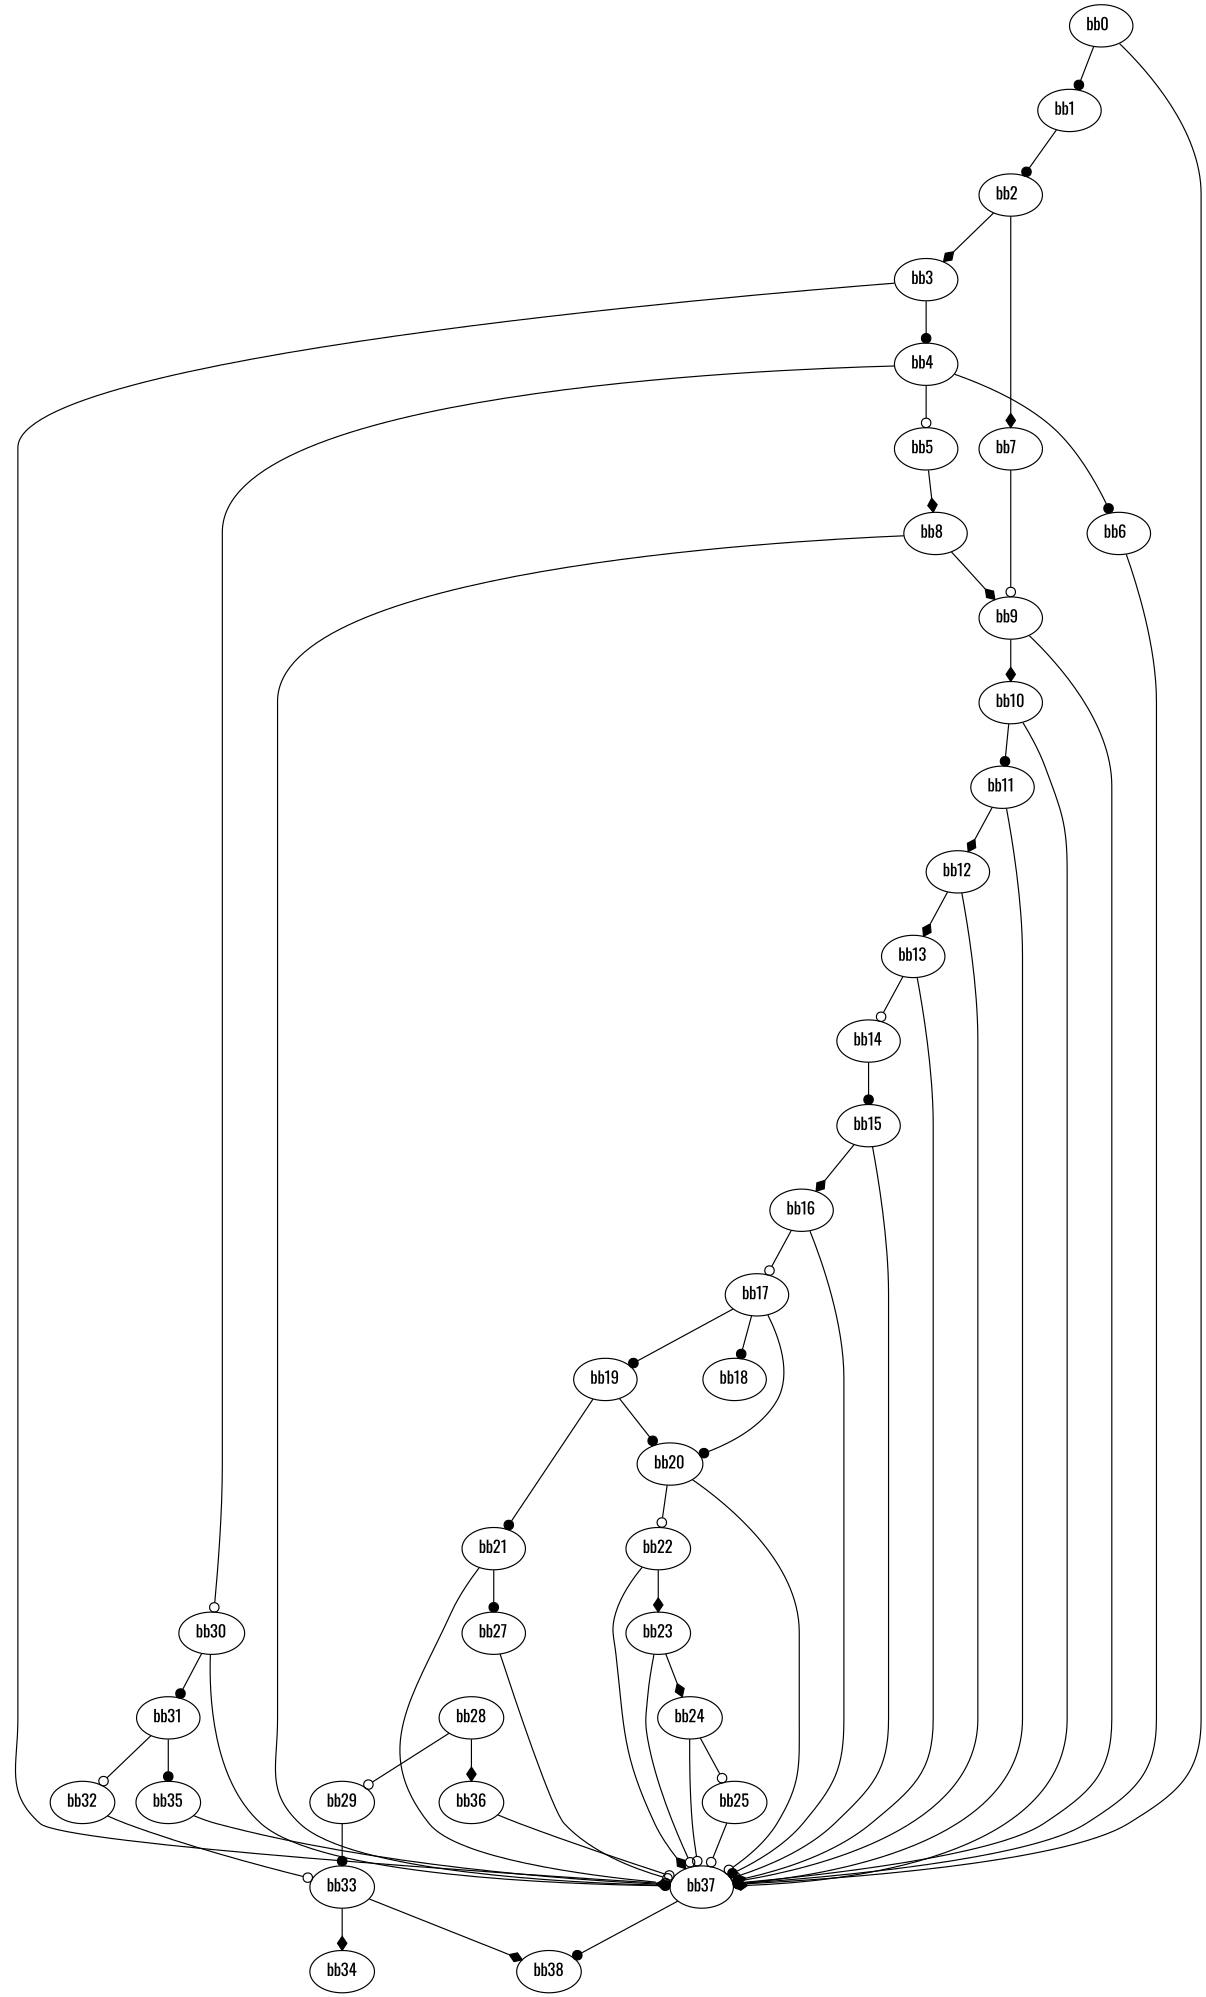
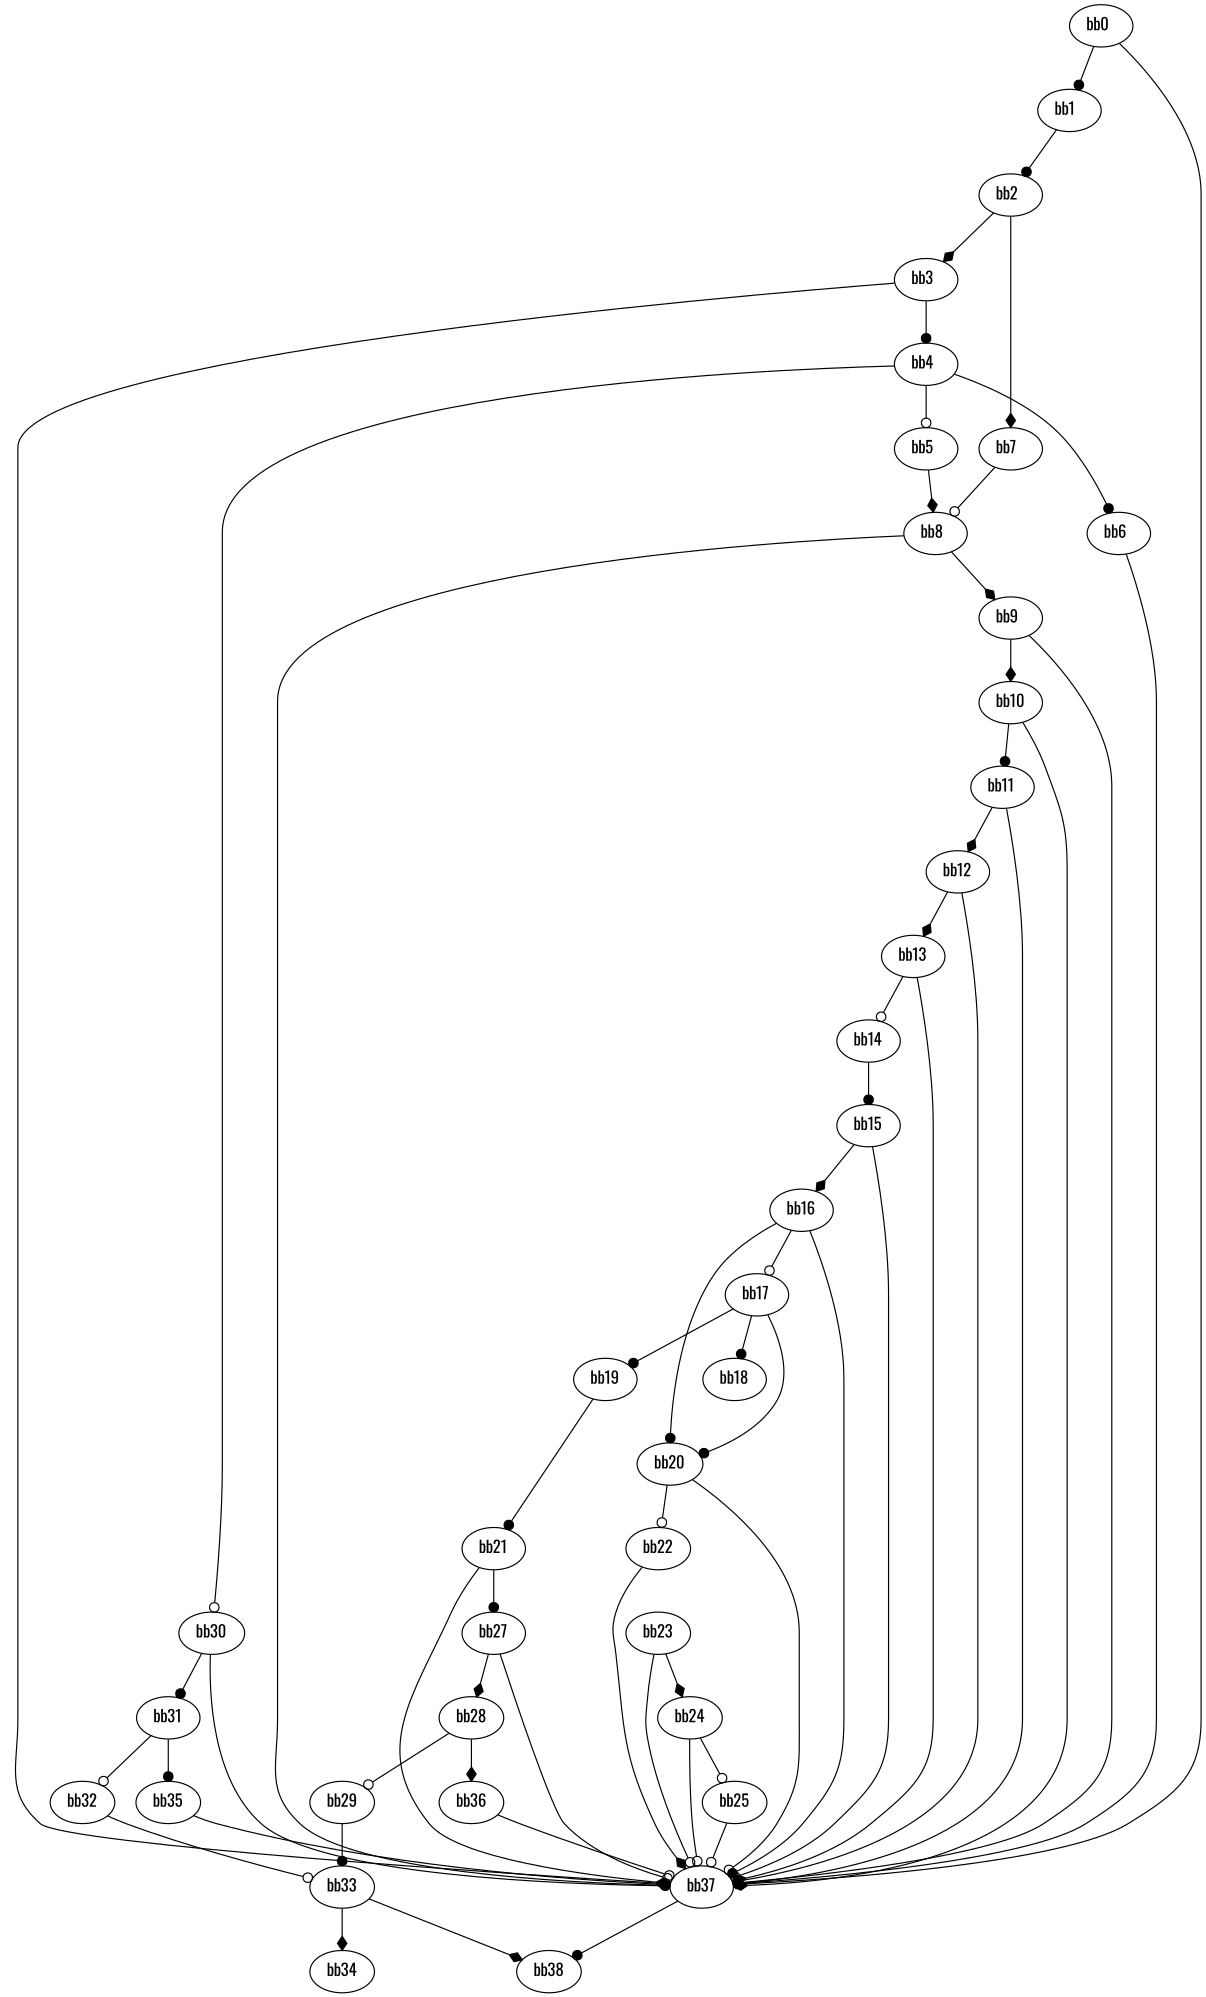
edge "bb7" -> "bb9": now "bb7" -> "bb8"
edge "bb19" -> "bb20": now "bb16" -> "bb20"
edge "bb22" -> "bb23": removed
edge "bb27" -> "bb28": added
edge "bb21" -> "bb37": arrowhead odot -> diamond
